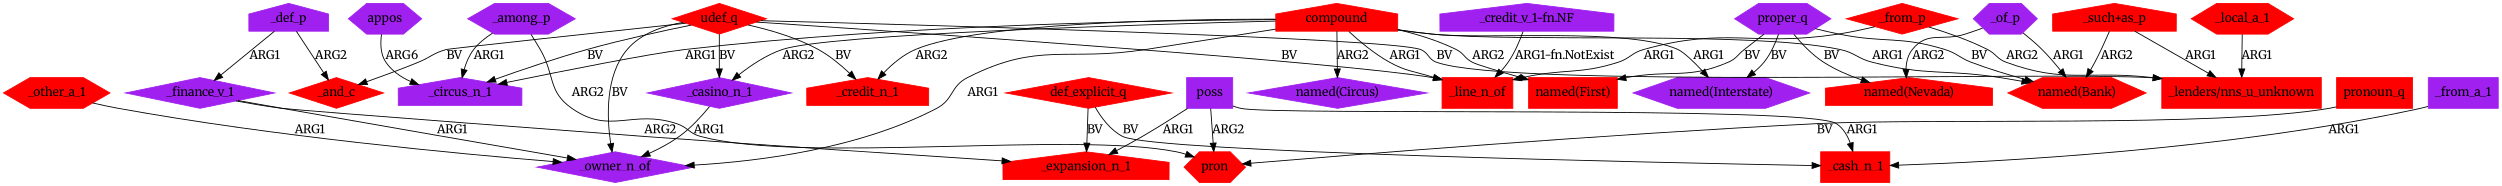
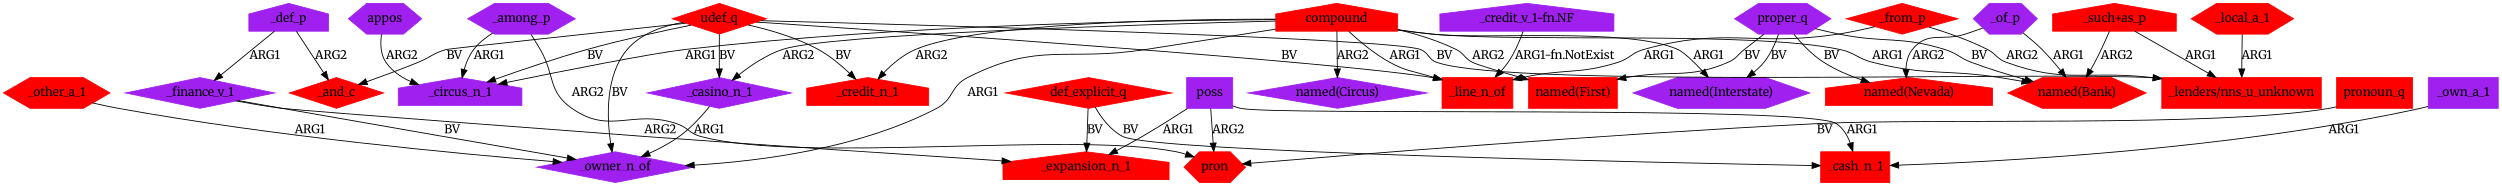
edge "appos" -> "_circus_n_1": label "ARG6" -> "ARG2"
node "_from_a_1": label "_from_a_1" -> "_own_a_1"
edge "_finance_v_1" -> "_owner_n_of": label "ARG1" -> "BV"
